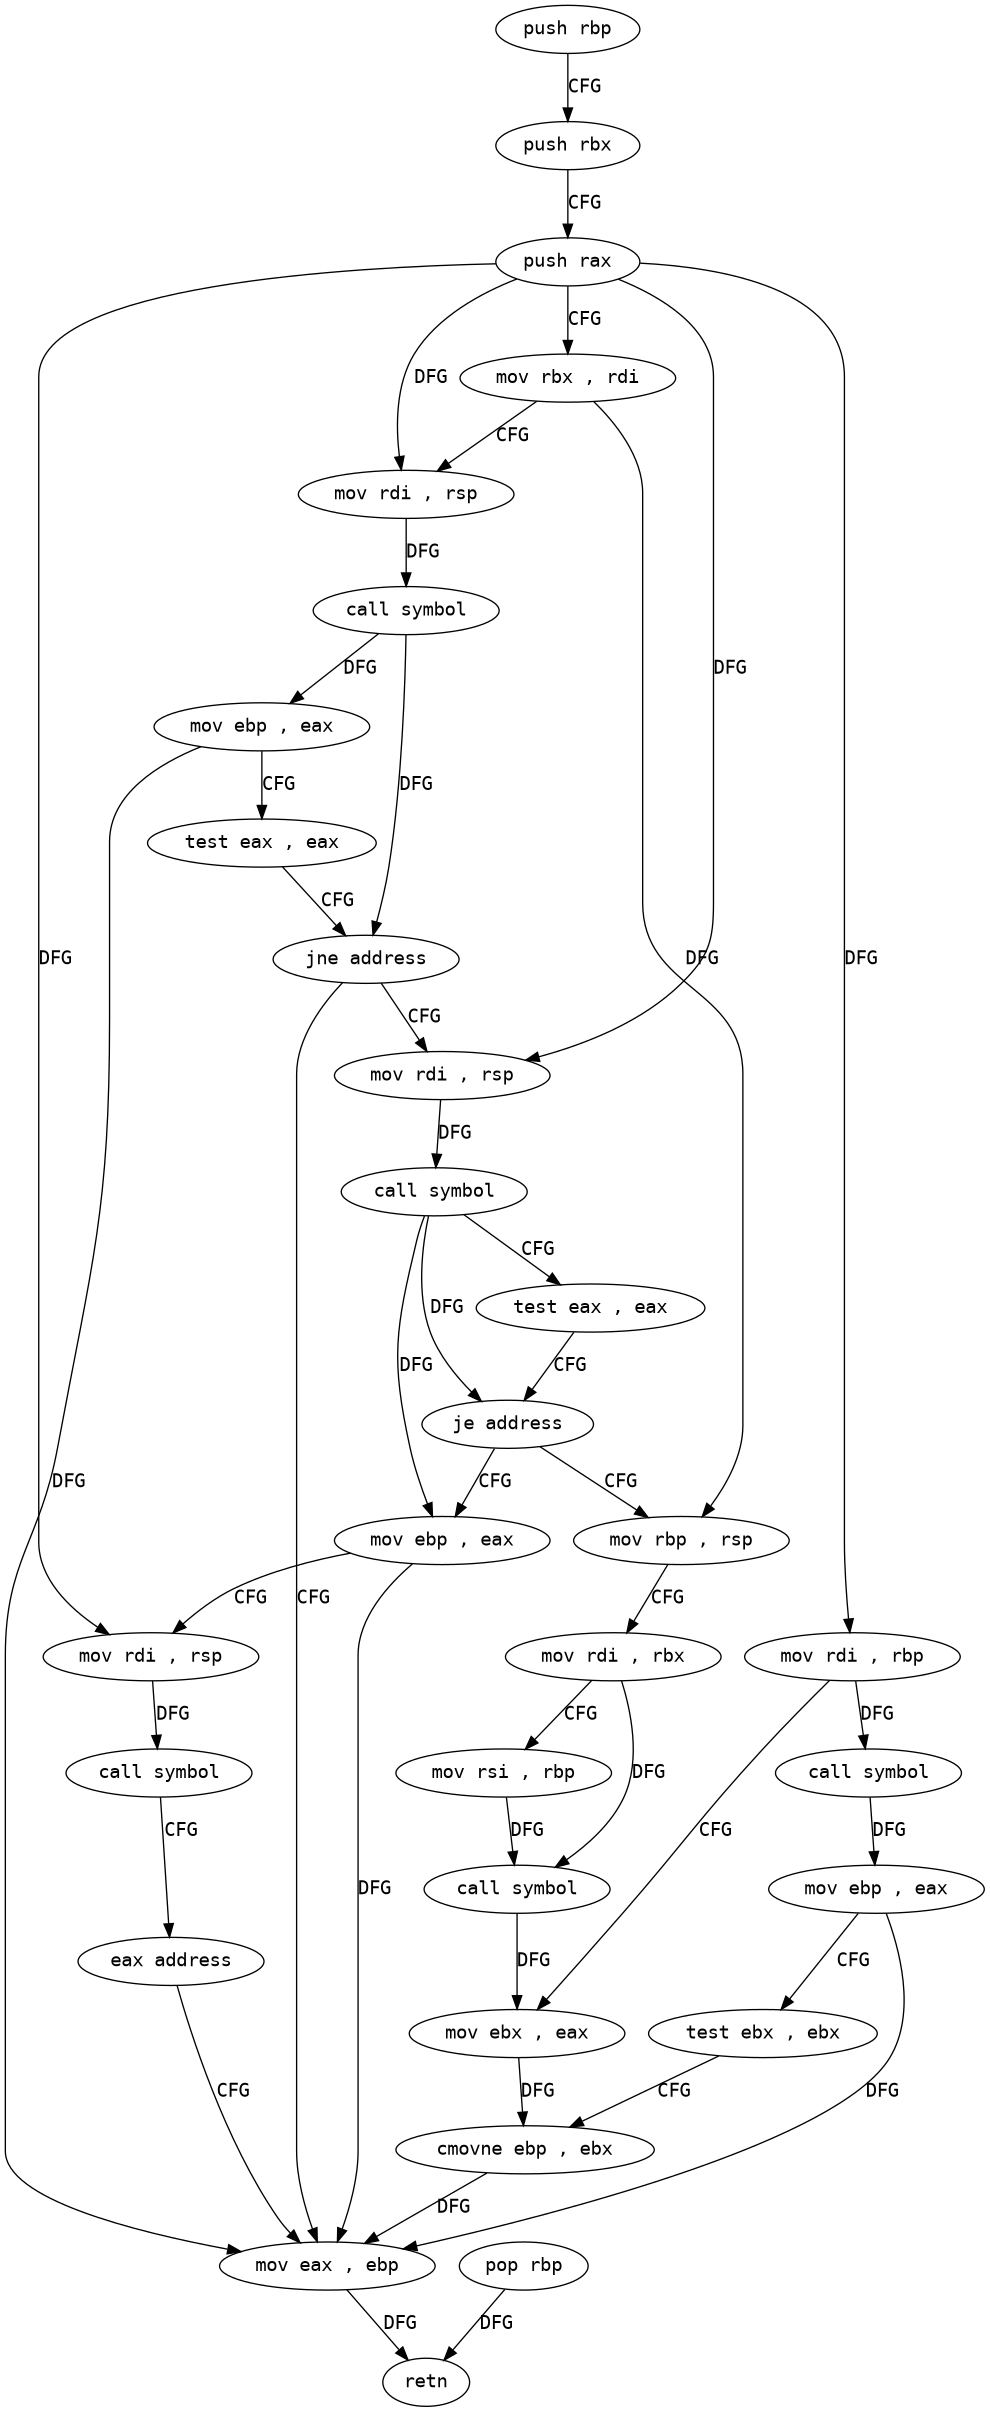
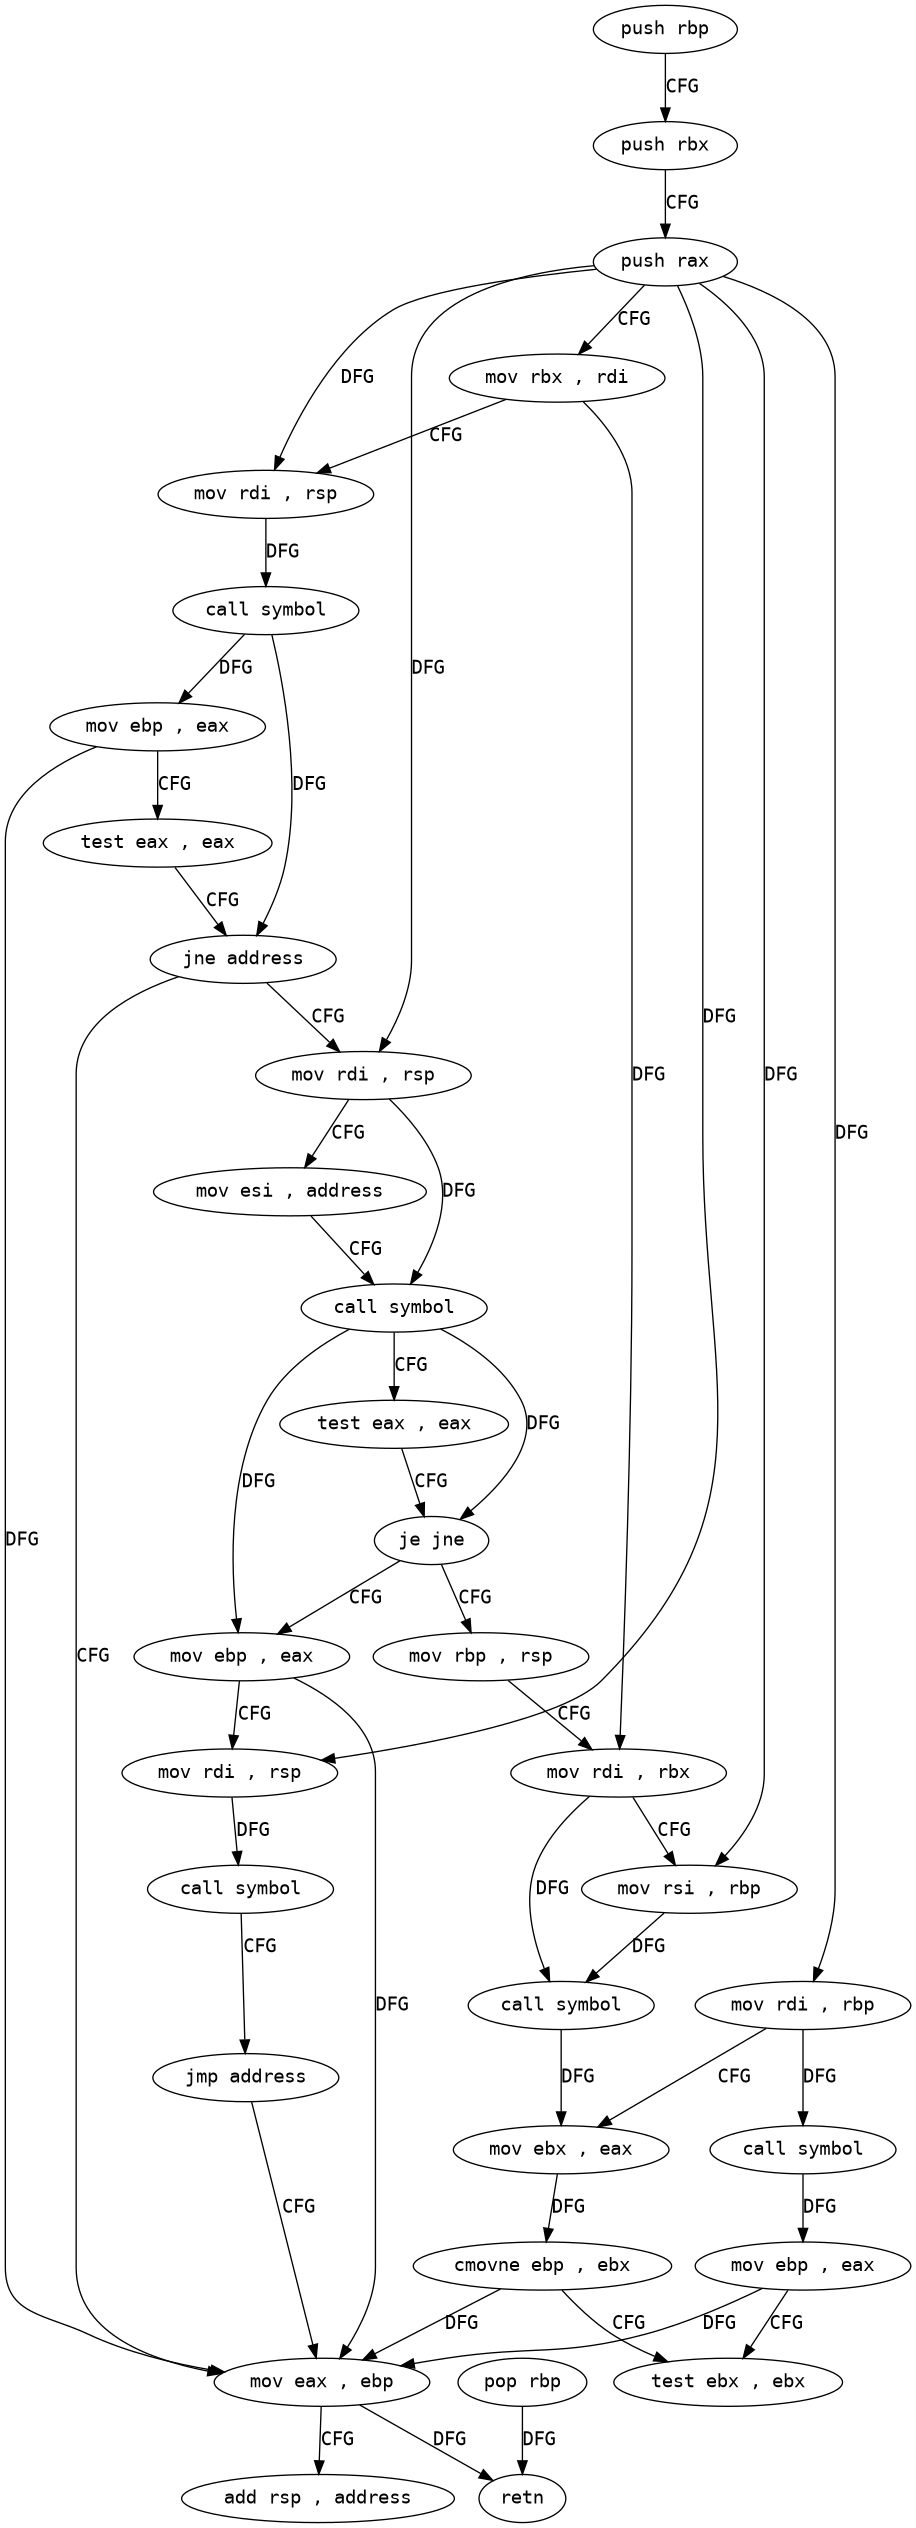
edge "mov rbx , rdi" -> "mov rbp , rsp": now "mov rbx , rdi" -> "mov rdi , rbx"
edge "push rax" -> "mov rsi , rbp": added, label "DFG"
node "mov esi , address": added
node "je address": label "je address" -> "je jne"
node "eax address": label "eax address" -> "jmp address"
edge "test ebx , ebx" -> "cmovne ebp , ebx": reversed
node "add rsp , address": added
